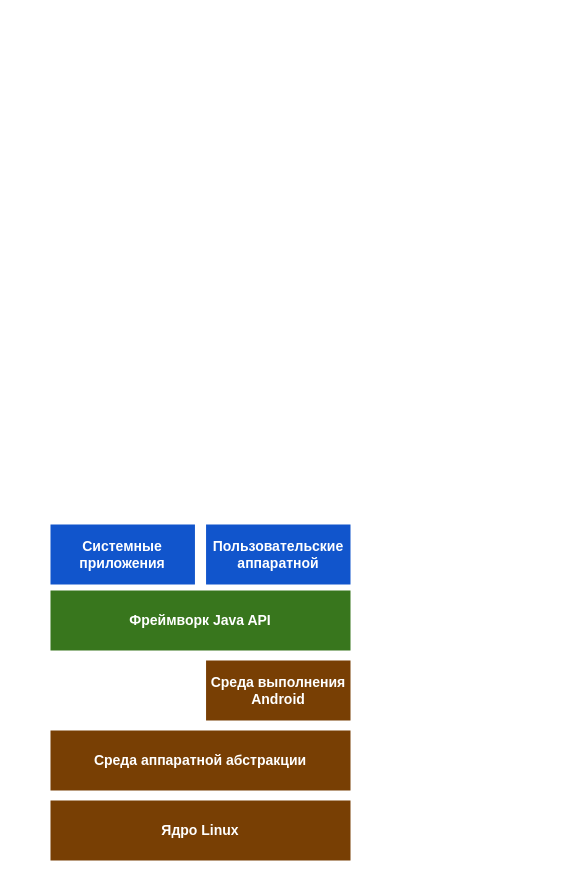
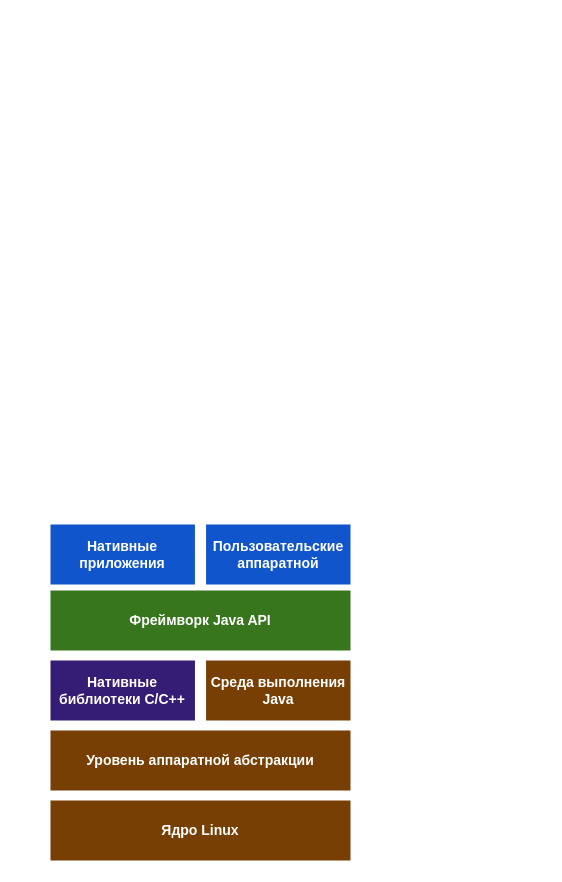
node "Системные приложения": label "Системные приложения" -> "Нативные приложения"
node "Нативные библиотеки C/C++": added
node "Cреда выполнения Android": label "Cреда выполнения Android" -> "Cреда выполнения Java"
node "Cреда аппаратной абстракции": label "Cреда аппаратной абстракции" -> "Уровень аппаратной абстракции"
